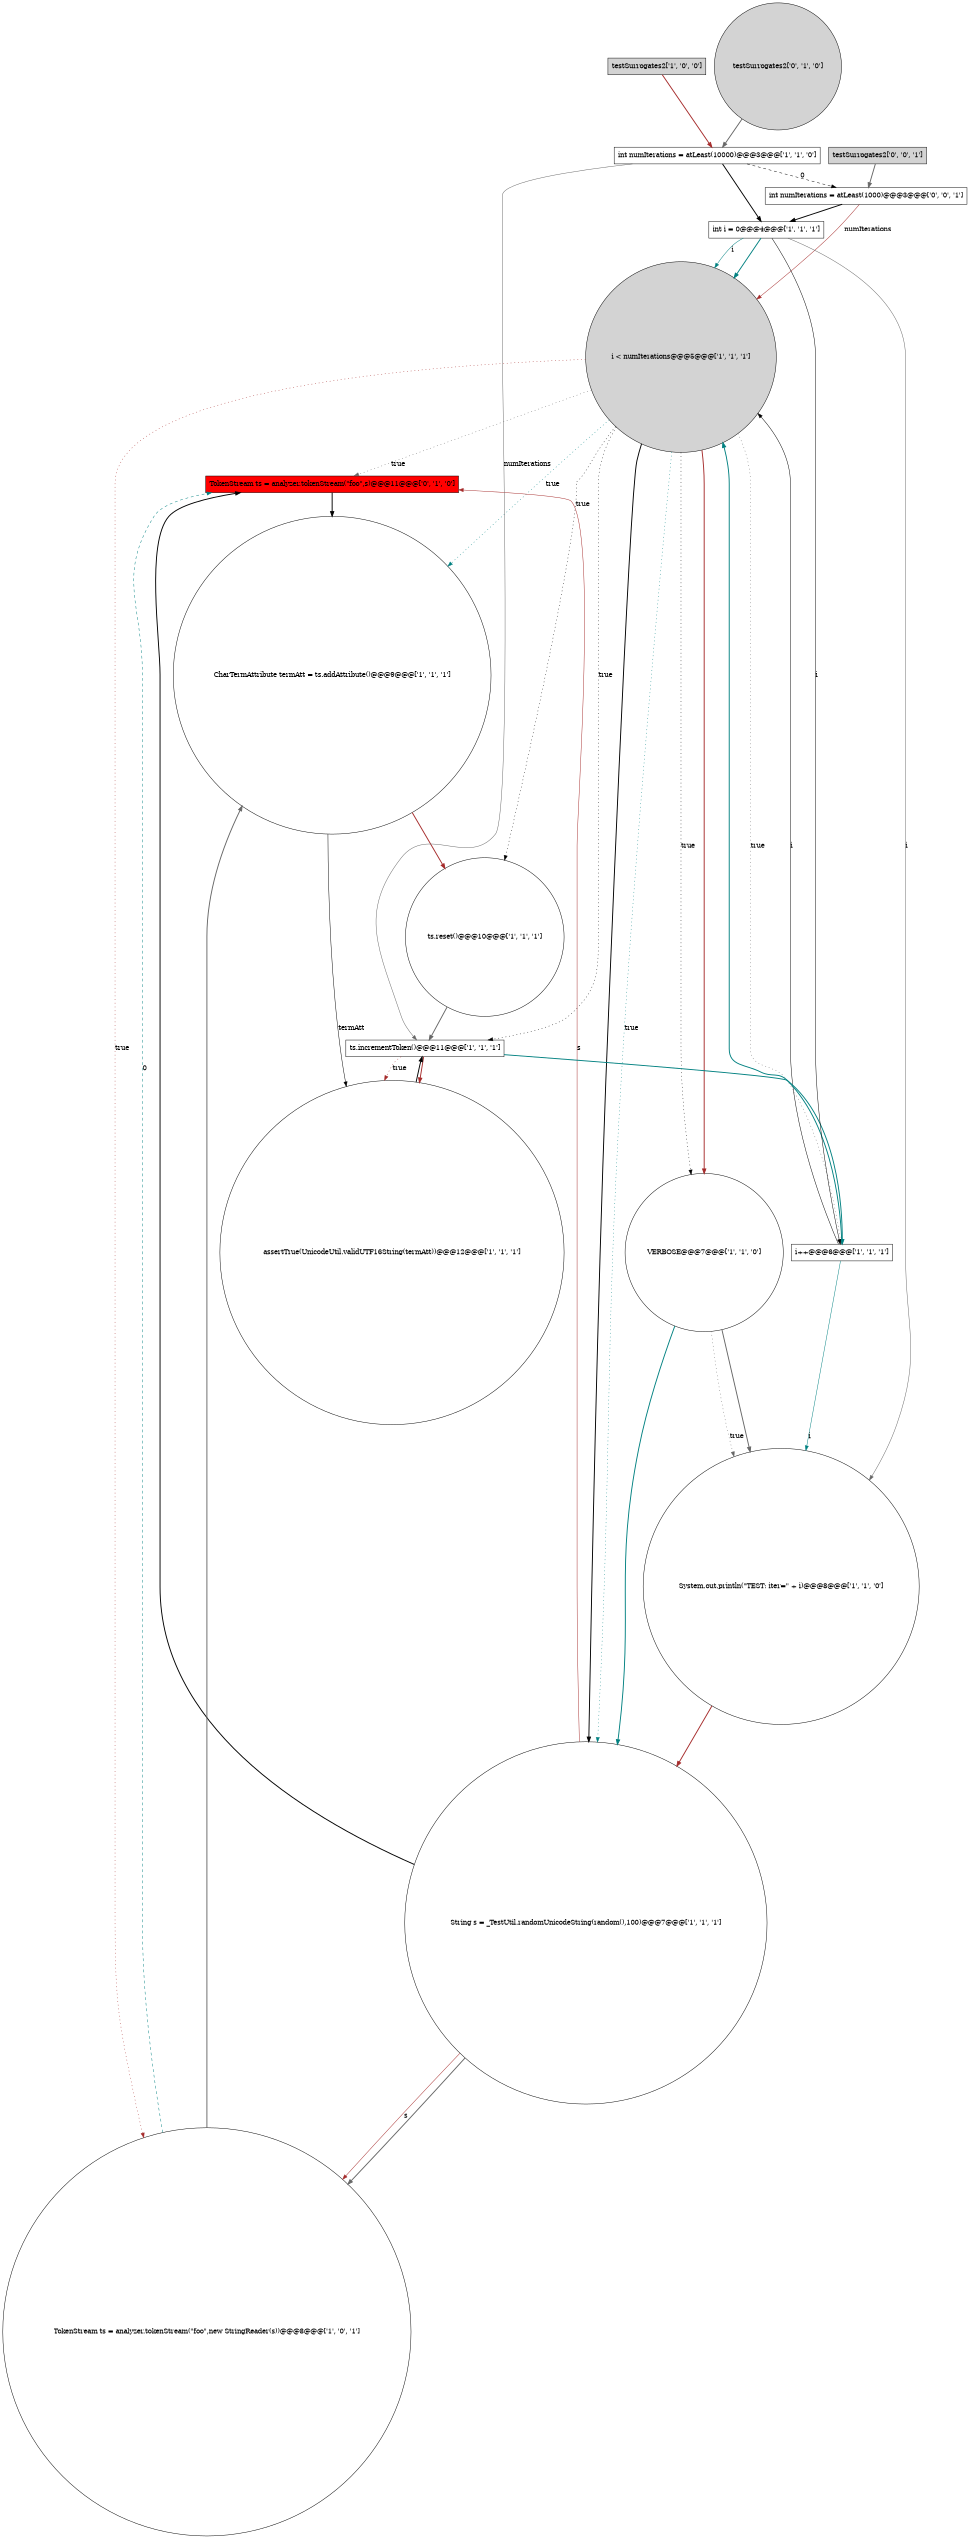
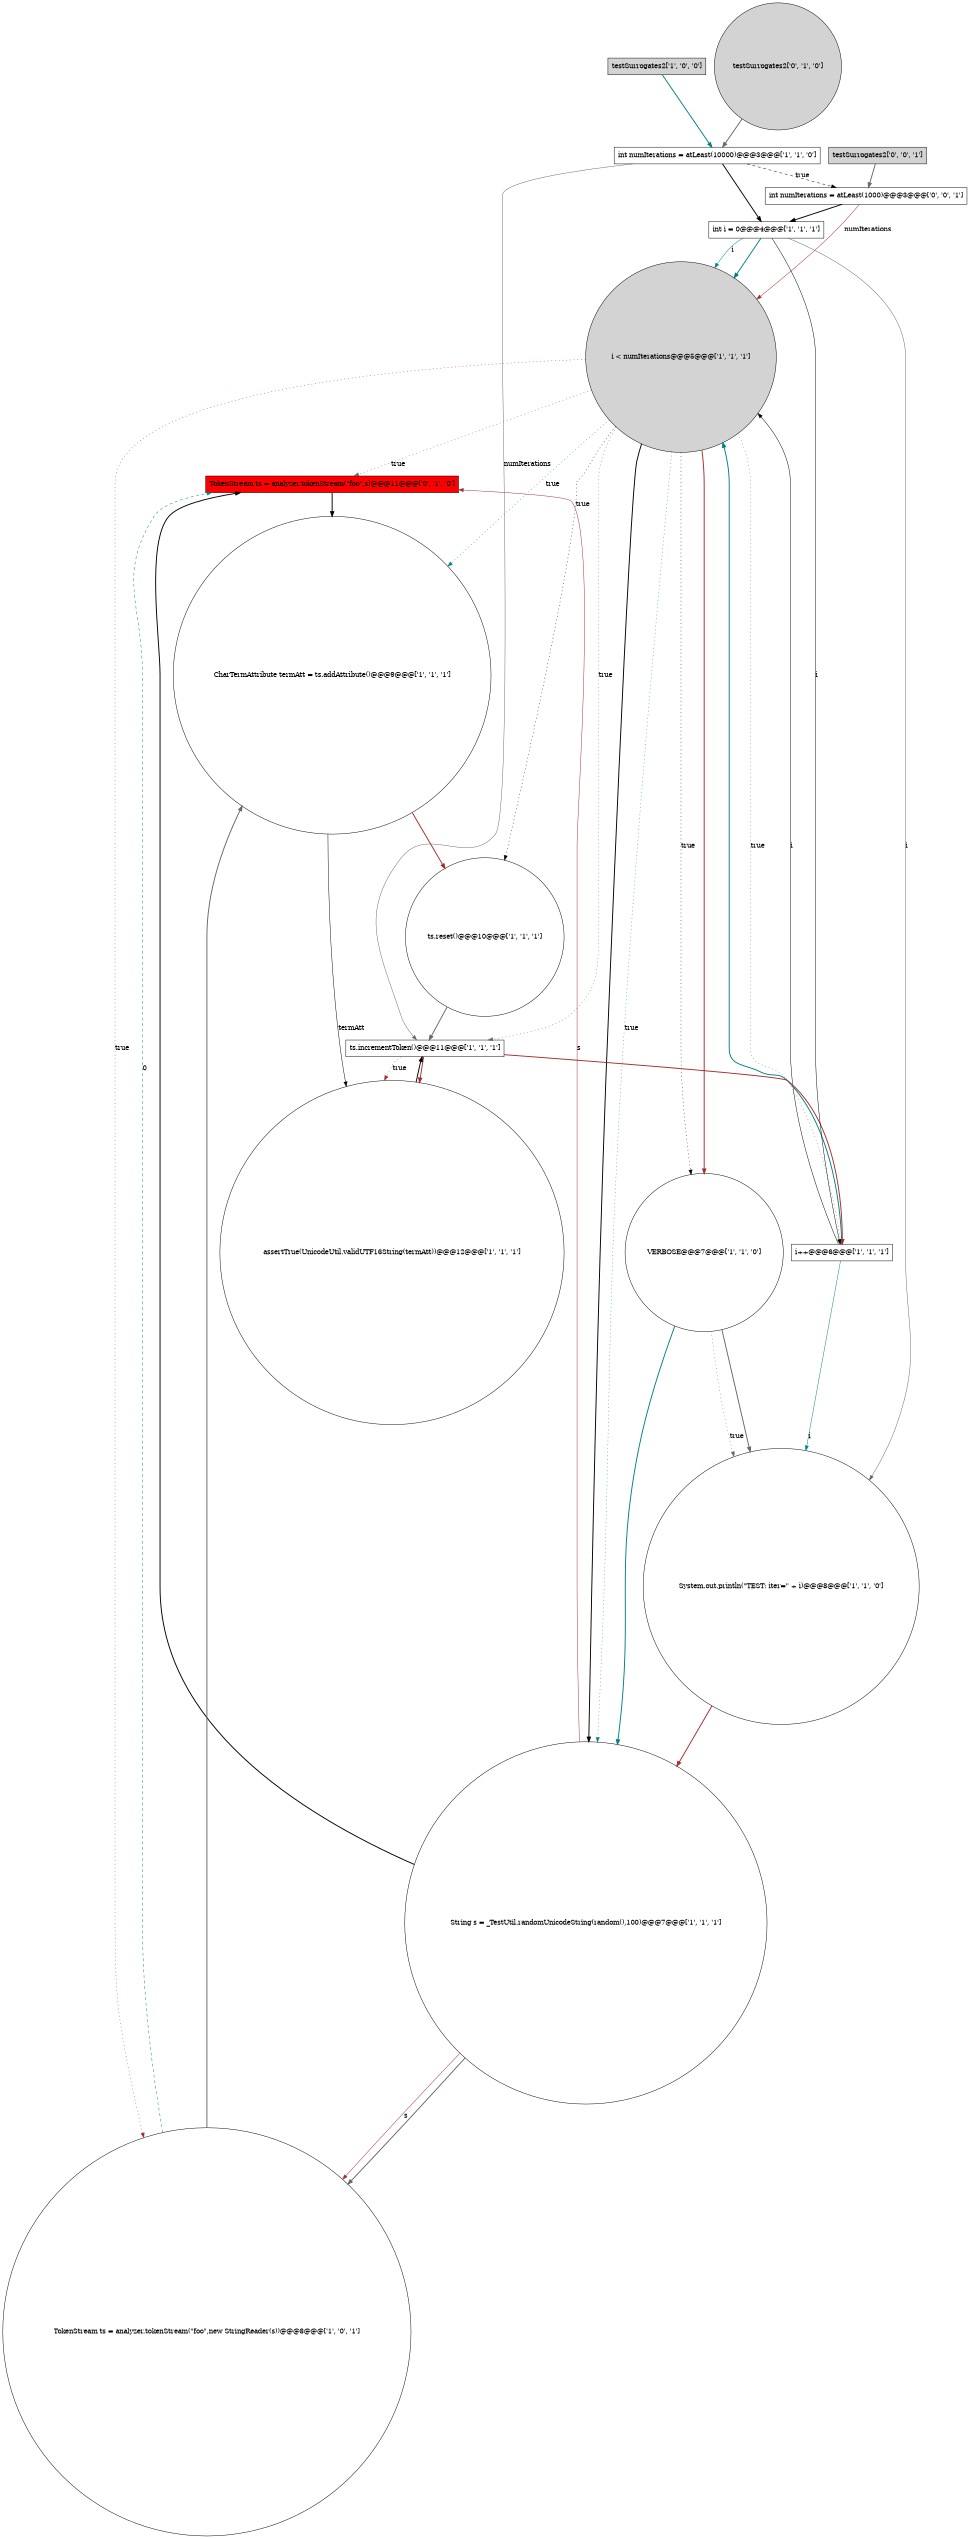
edge "testSurrogates2['1', '0', '0']" -> "int numIterations = atLeast(10000)@@@3@@@['1', '1', '0']": color brown -> teal
edge "int numIterations = atLeast(10000)@@@3@@@['1', '1', '0']" -> "int numIterations = atLeast(1000)@@@3@@@['0', '0', '1']": label "0" -> "true"
edge "i < numIterations@@@5@@@['1', '1', '1']" -> "ts.incrementToken()@@@11@@@['1', '1', '1']": color black -> gray40
edge "ts.incrementToken()@@@11@@@['1', '1', '1']" -> "i++@@@6@@@['1', '1', '1']": color teal -> brown
